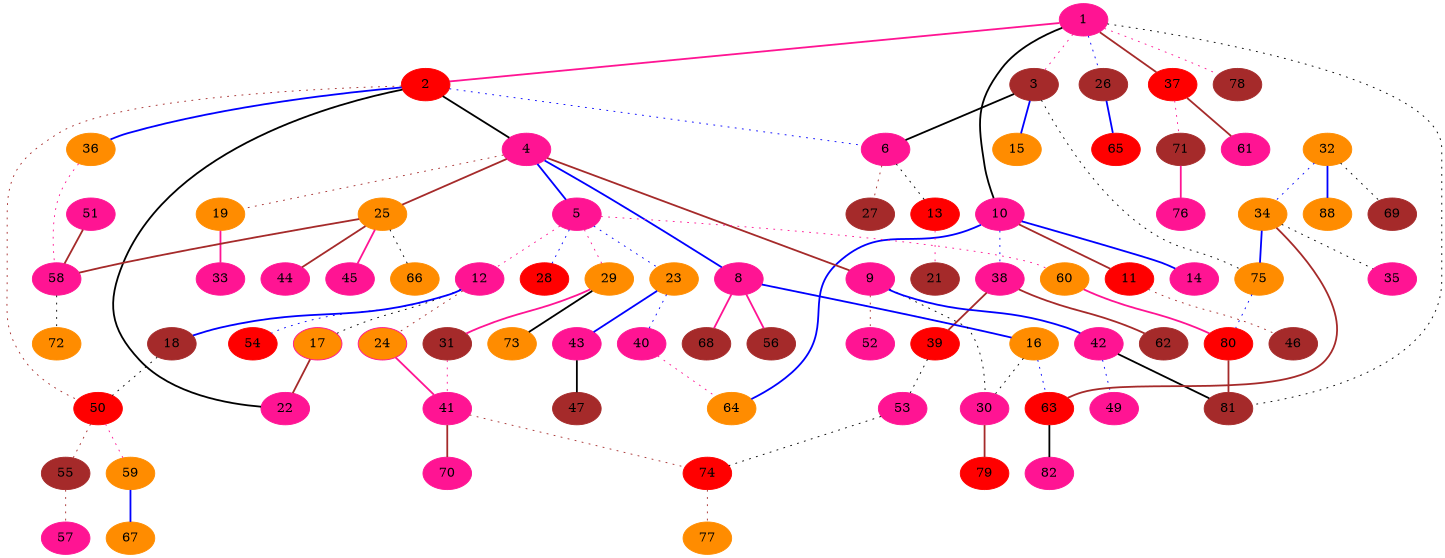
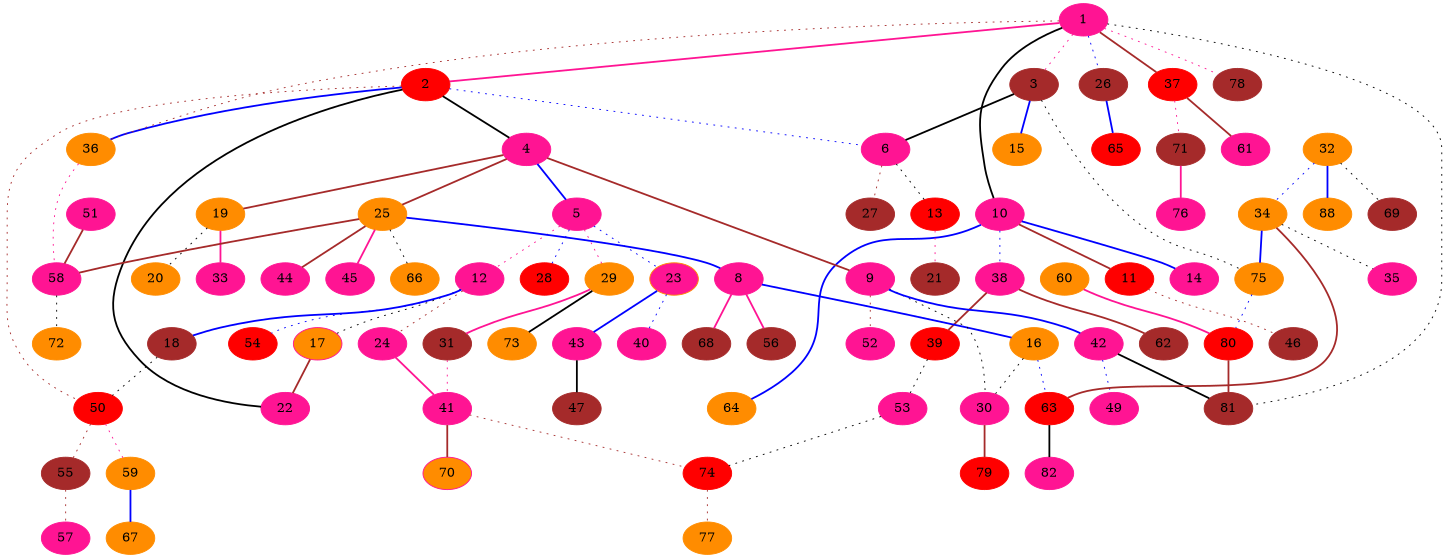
edge "1" -- "36": added
edge "4" -- "19": style dotted -> bold
edge "4" -- "8": now "25" -- "8"
edge "5" -- "60": removed
node "20": added
node "23": fillcolor darkorange -> deeppink
node "24": fillcolor darkorange -> deeppink
edge "40" -- "64": removed
node "70": fillcolor deeppink -> darkorange
